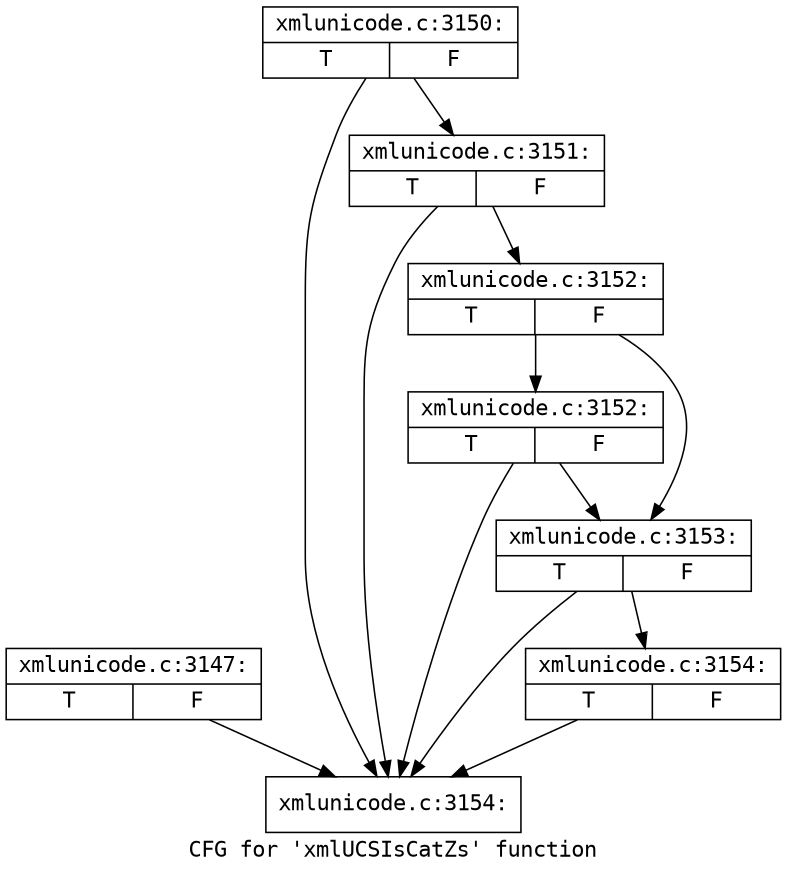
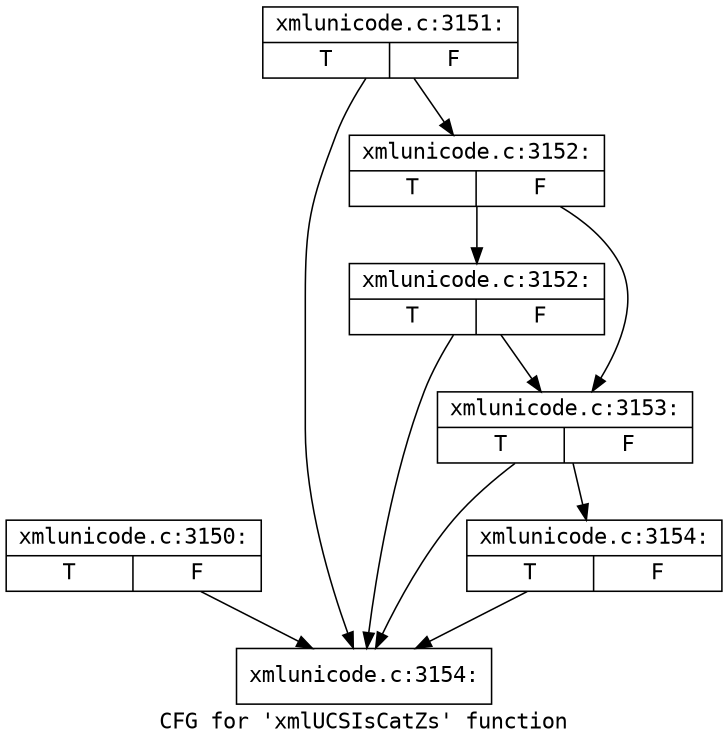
edge "xmlunicode.c:3150:" -> "xmlunicode.c:3151:": removed
node "xmlunicode.c:3147:": removed
